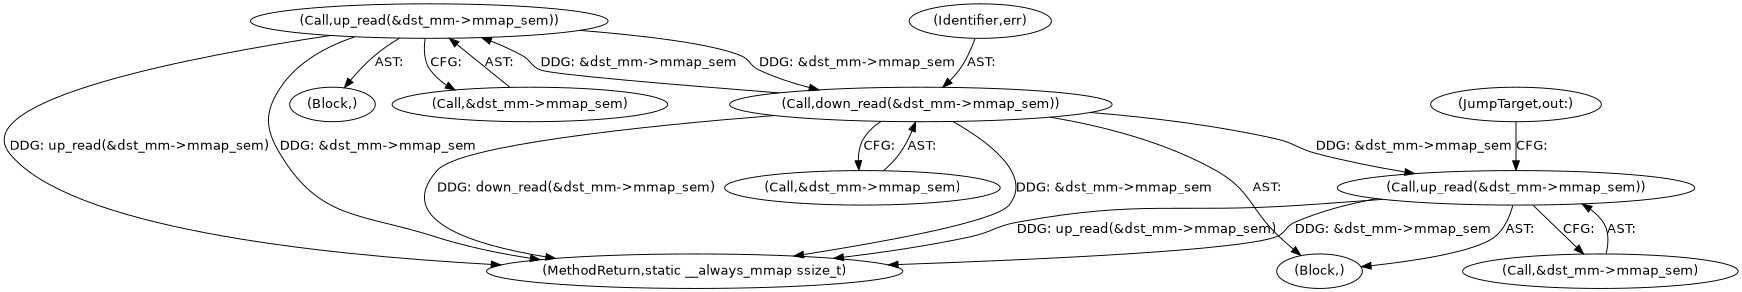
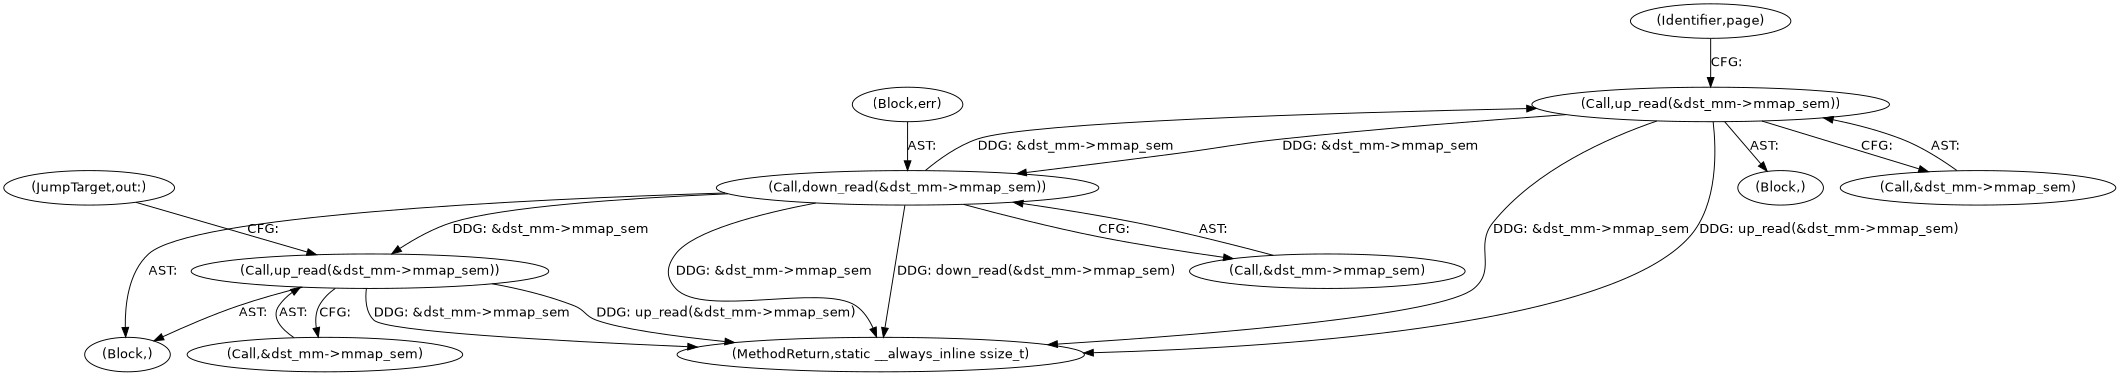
node "(Identifier,err)": label "(Identifier,err)" -> "(Block,err)"
node "(Identifier,page)": added
node "(MethodReturn,static __always_mmap ssize_t)": label "(MethodReturn,static __always_mmap ssize_t)" -> "(MethodReturn,static __always_inline ssize_t)"
